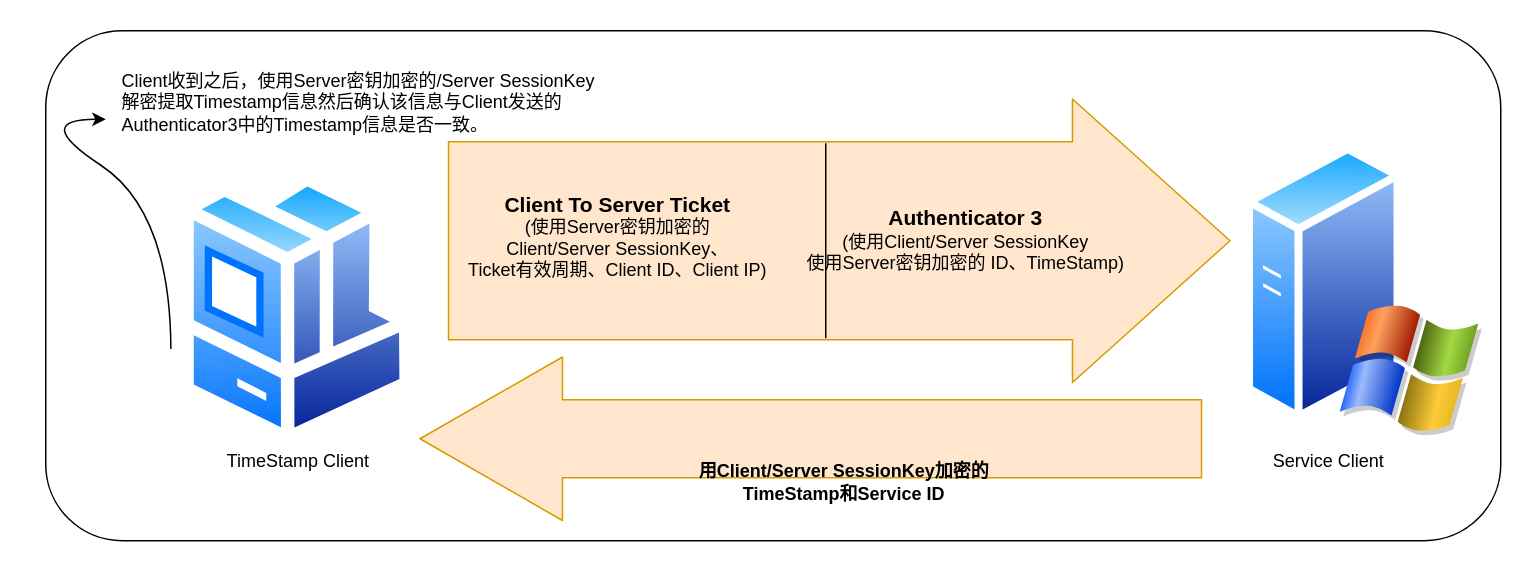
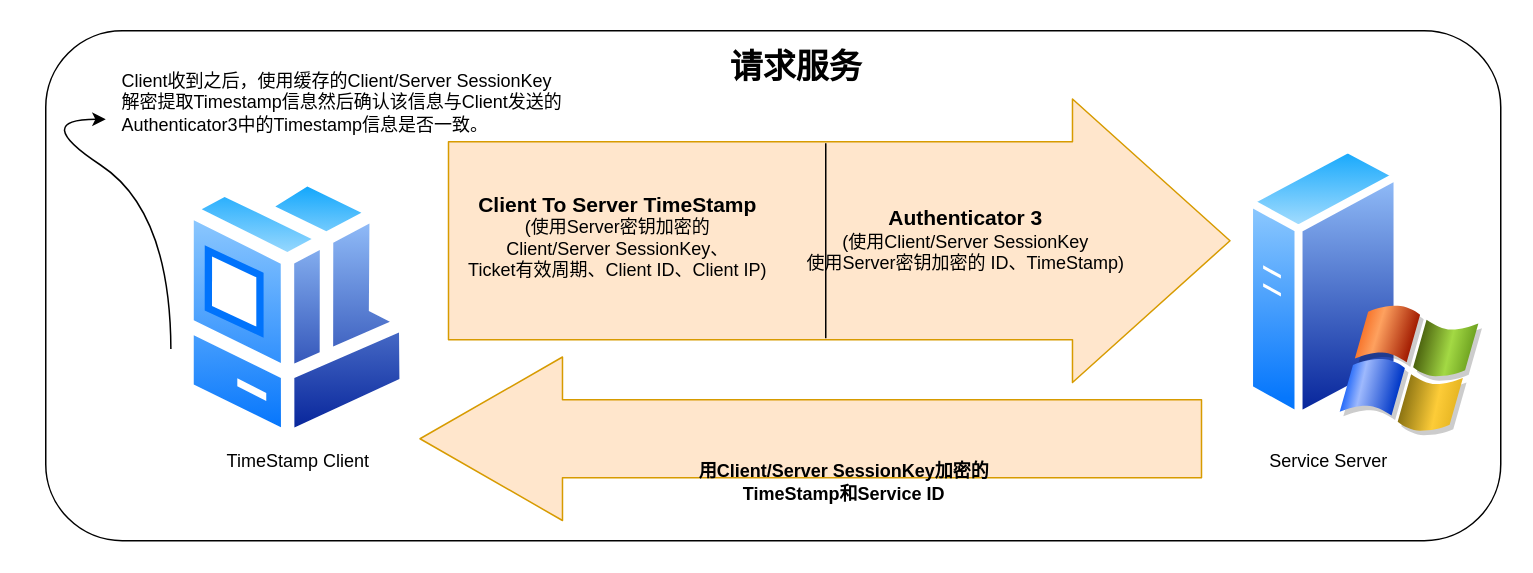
node "请求服务": added
node "Client收到之后，使用Server密钥加密的/Server SessionKey 解密提取Timestamp信息然后确认该信息与Client发送的 Authenticator3中的Timestamp信息是否一致。": label "Client收到之后，使用Server密钥加密的/Server SessionKey 解密提取Timestamp信息然后确认该信息与Client发送的 Authenticator3中的Timestamp信息是否一致。" -> "Client收到之后，使用缓存的Client/Server SessionKey 解密提取Timestamp信息然后确认该信息与Client发送的 Authenticator3中的Timestamp信息是否一致。"
node "Client To Server Ticket (使用Server密钥加密的 Client/Server SessionKey、 Ticket有效周期、Client ID、Client IP)": label "Client To Server Ticket (使用Server密钥加密的 Client/Server SessionKey、 Ticket有效周期、Client ID、Client IP)" -> "Client To Server TimeStamp (使用Server密钥加密的 Client/Server SessionKey、 Ticket有效周期、Client ID、Client IP)"
node "Service Client": label "Service Client" -> "Service Server"
